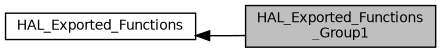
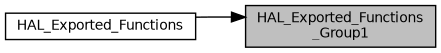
edge "HAL_Exported_Functions _Group1" -> "HAL_Exported_Functions": reversed
